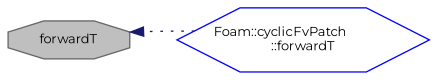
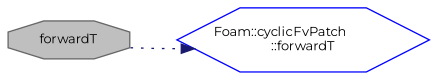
edge "Foam::cyclicFvPatch ::forwardT" -> "forwardT": reversed
